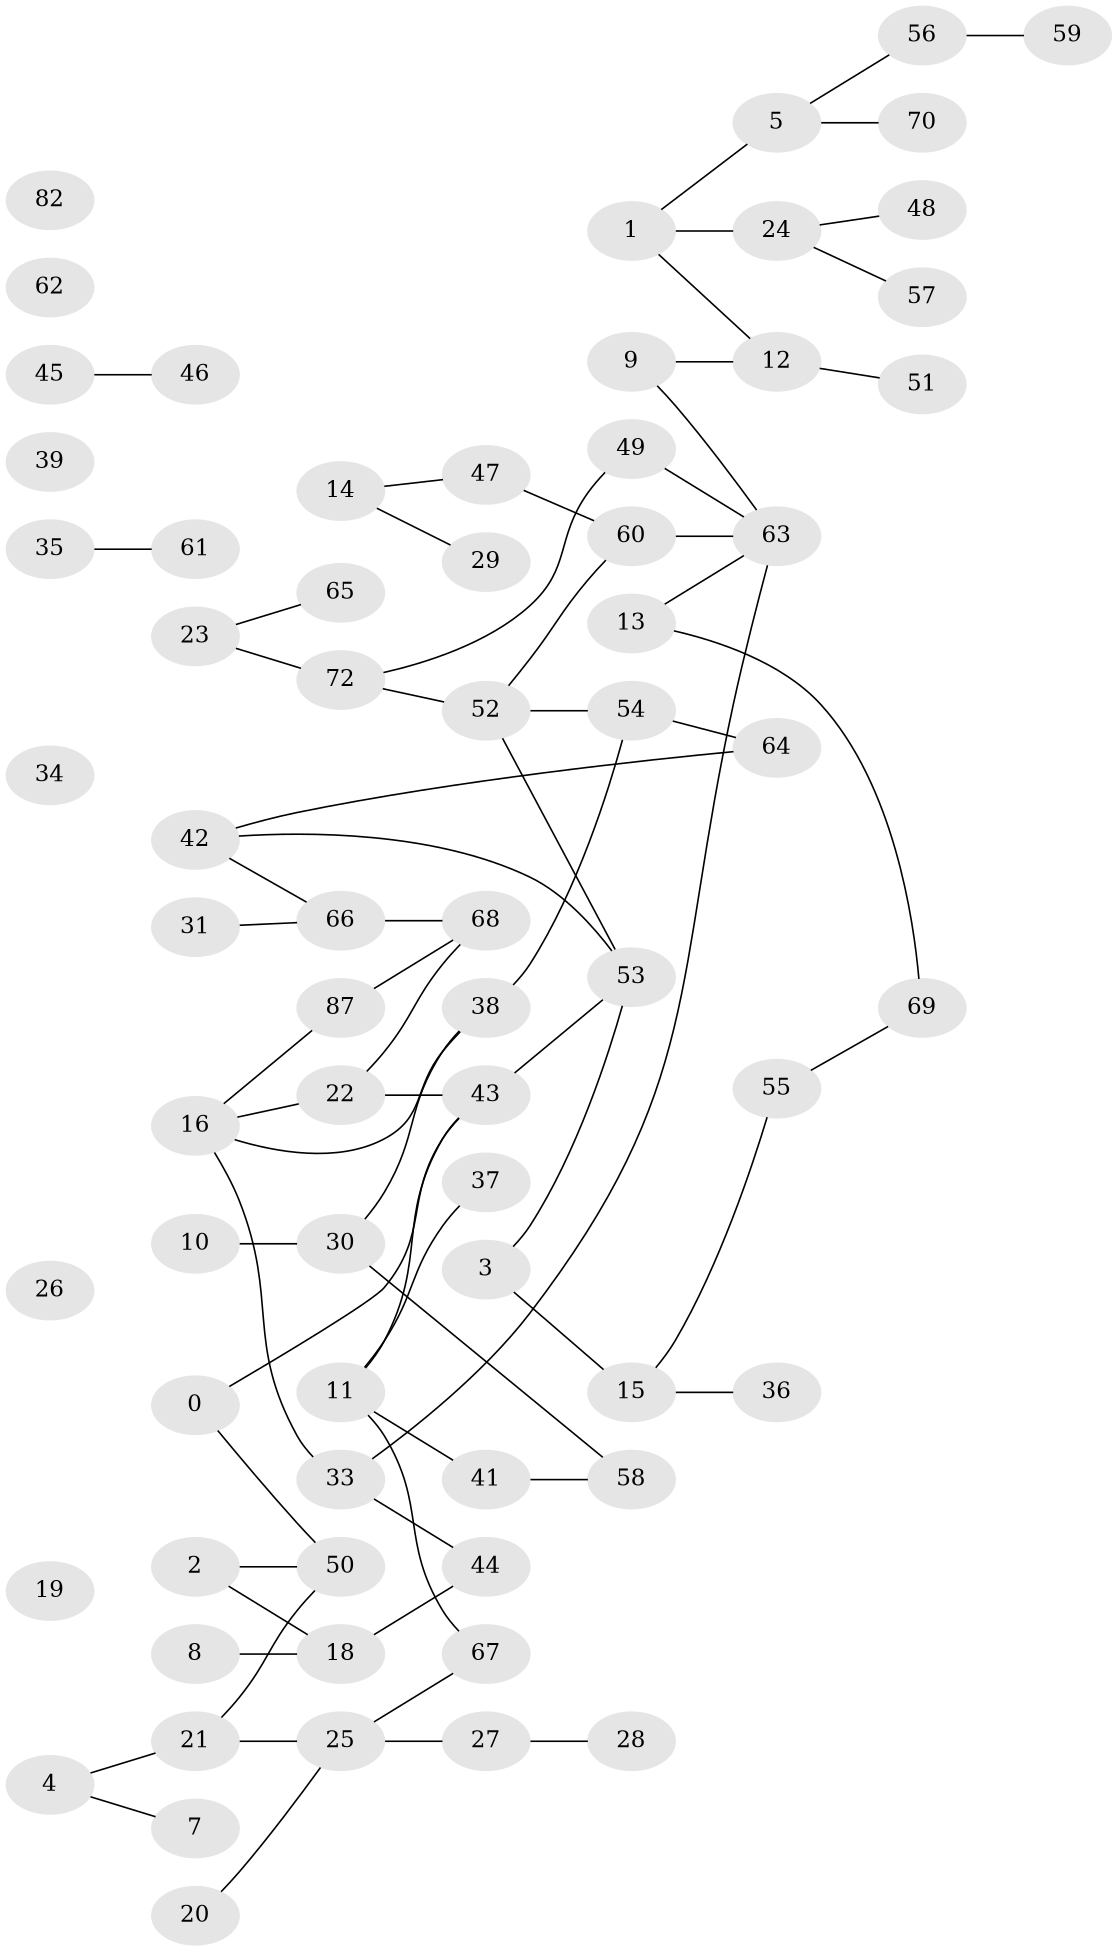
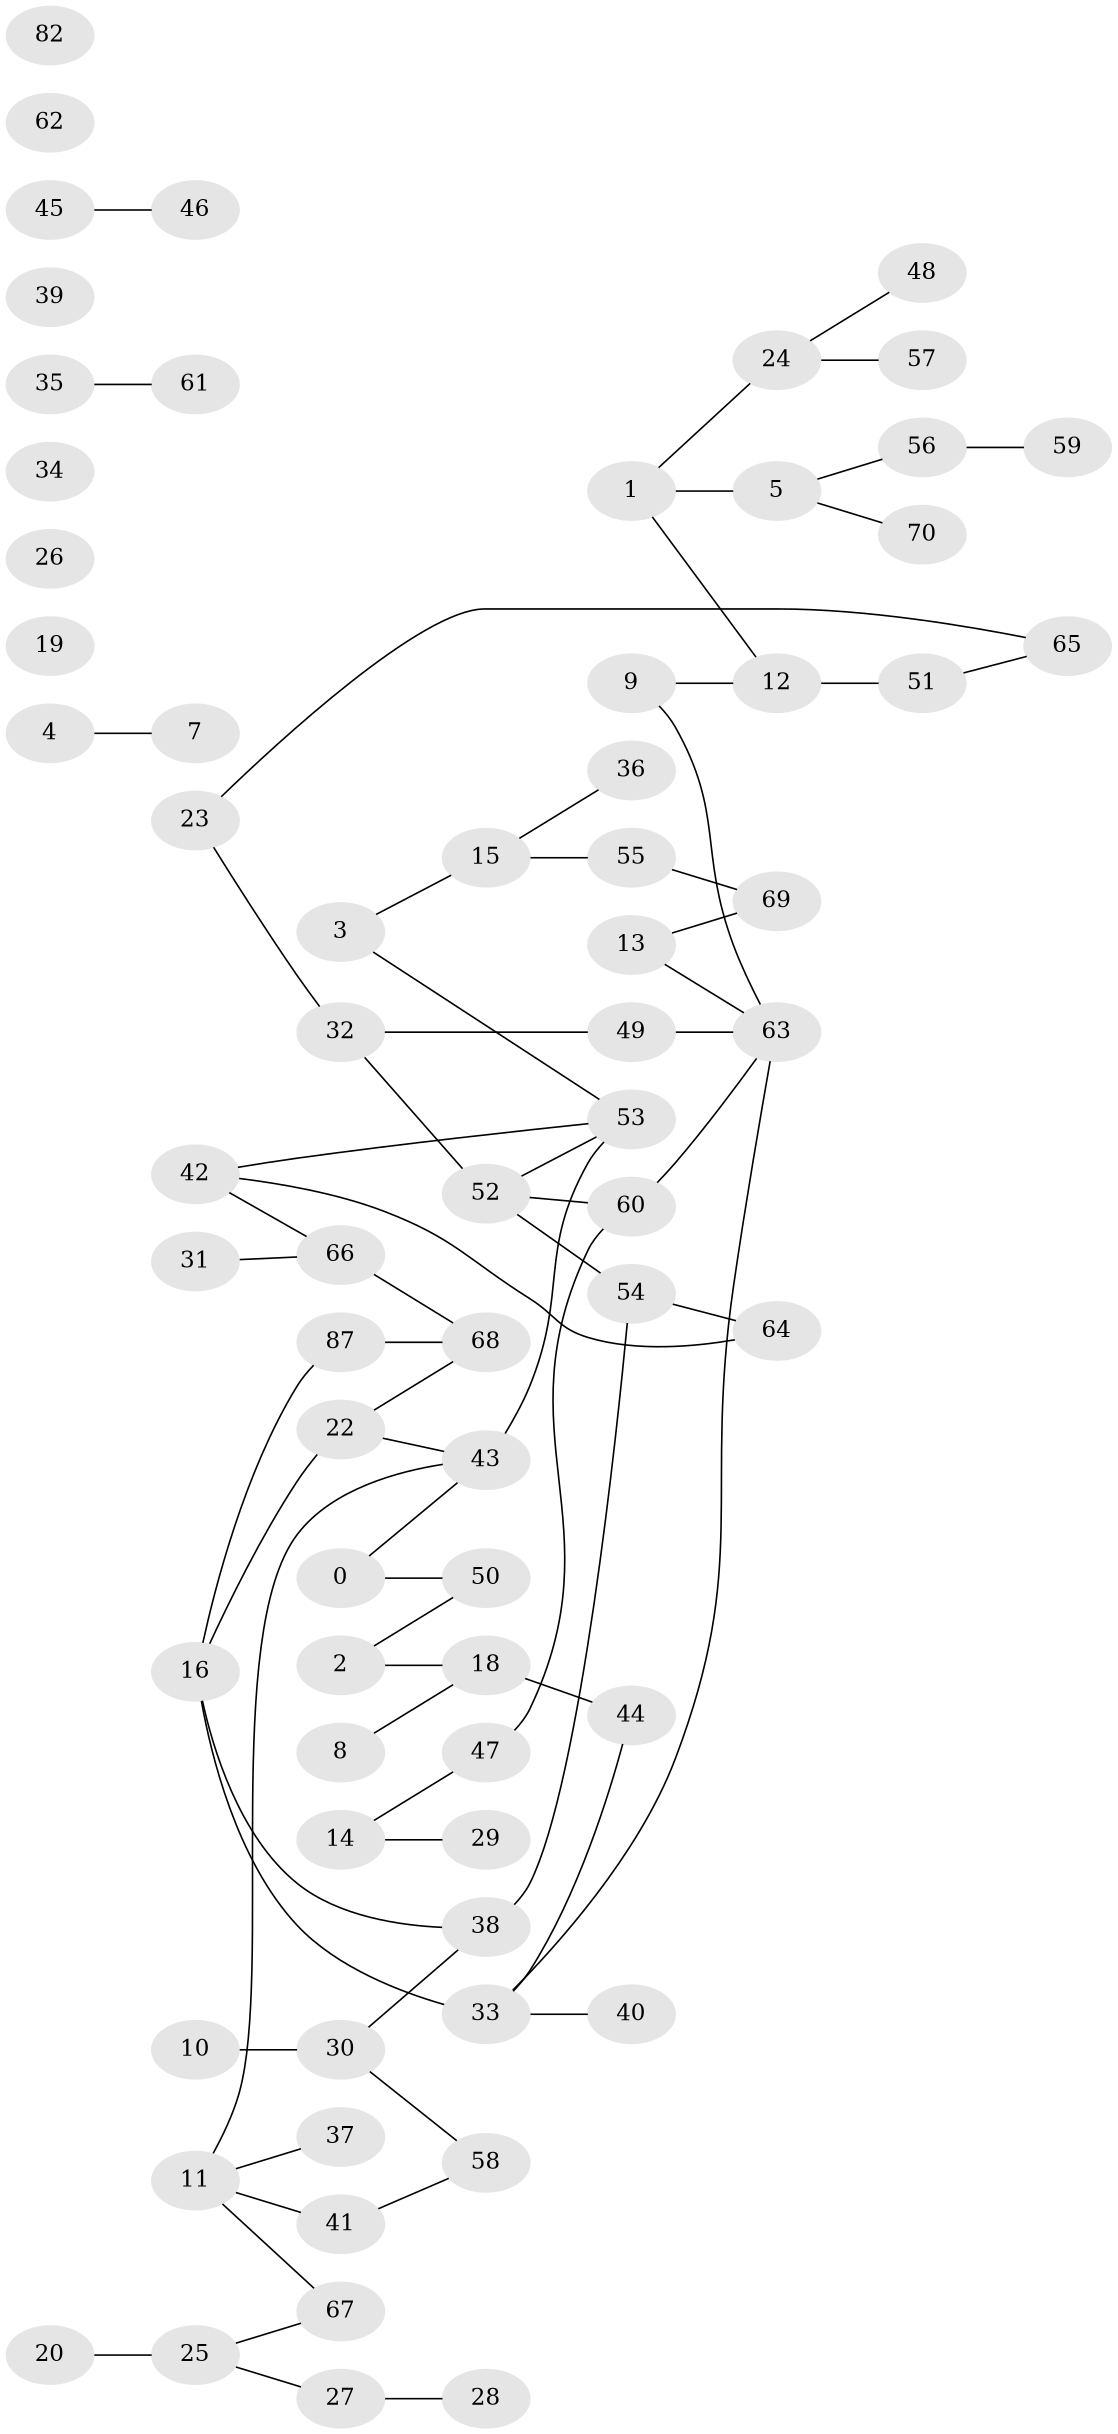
edge "65" -- "51": added
node "72": label "72" -> "32"
node "21": removed
node "40": added
